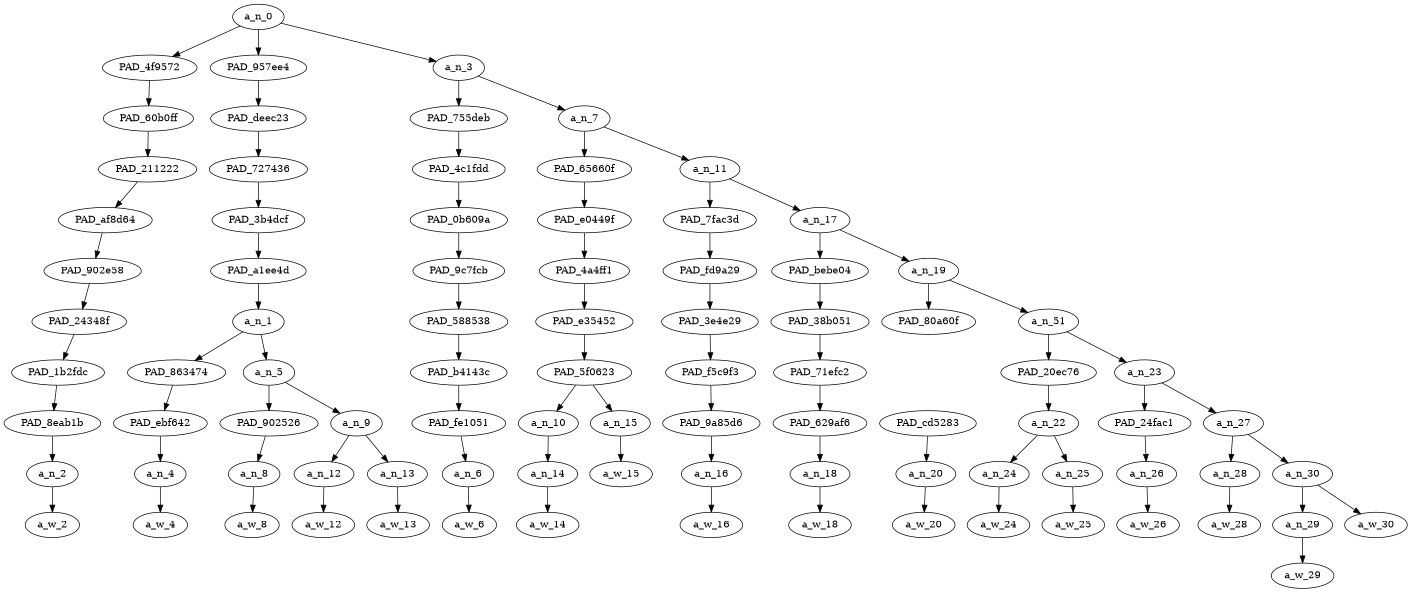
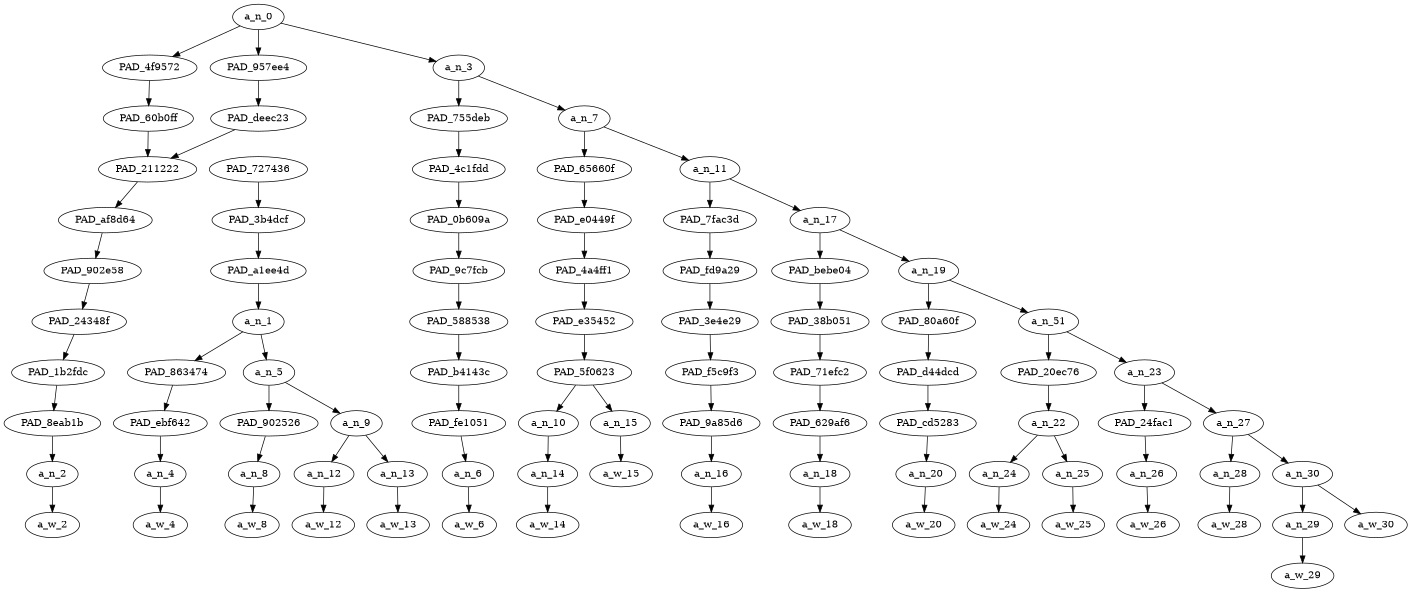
edge "PAD_deec23" -> "PAD_727436": now "PAD_deec23" -> "PAD_211222"
node "PAD_d44dcd": added
